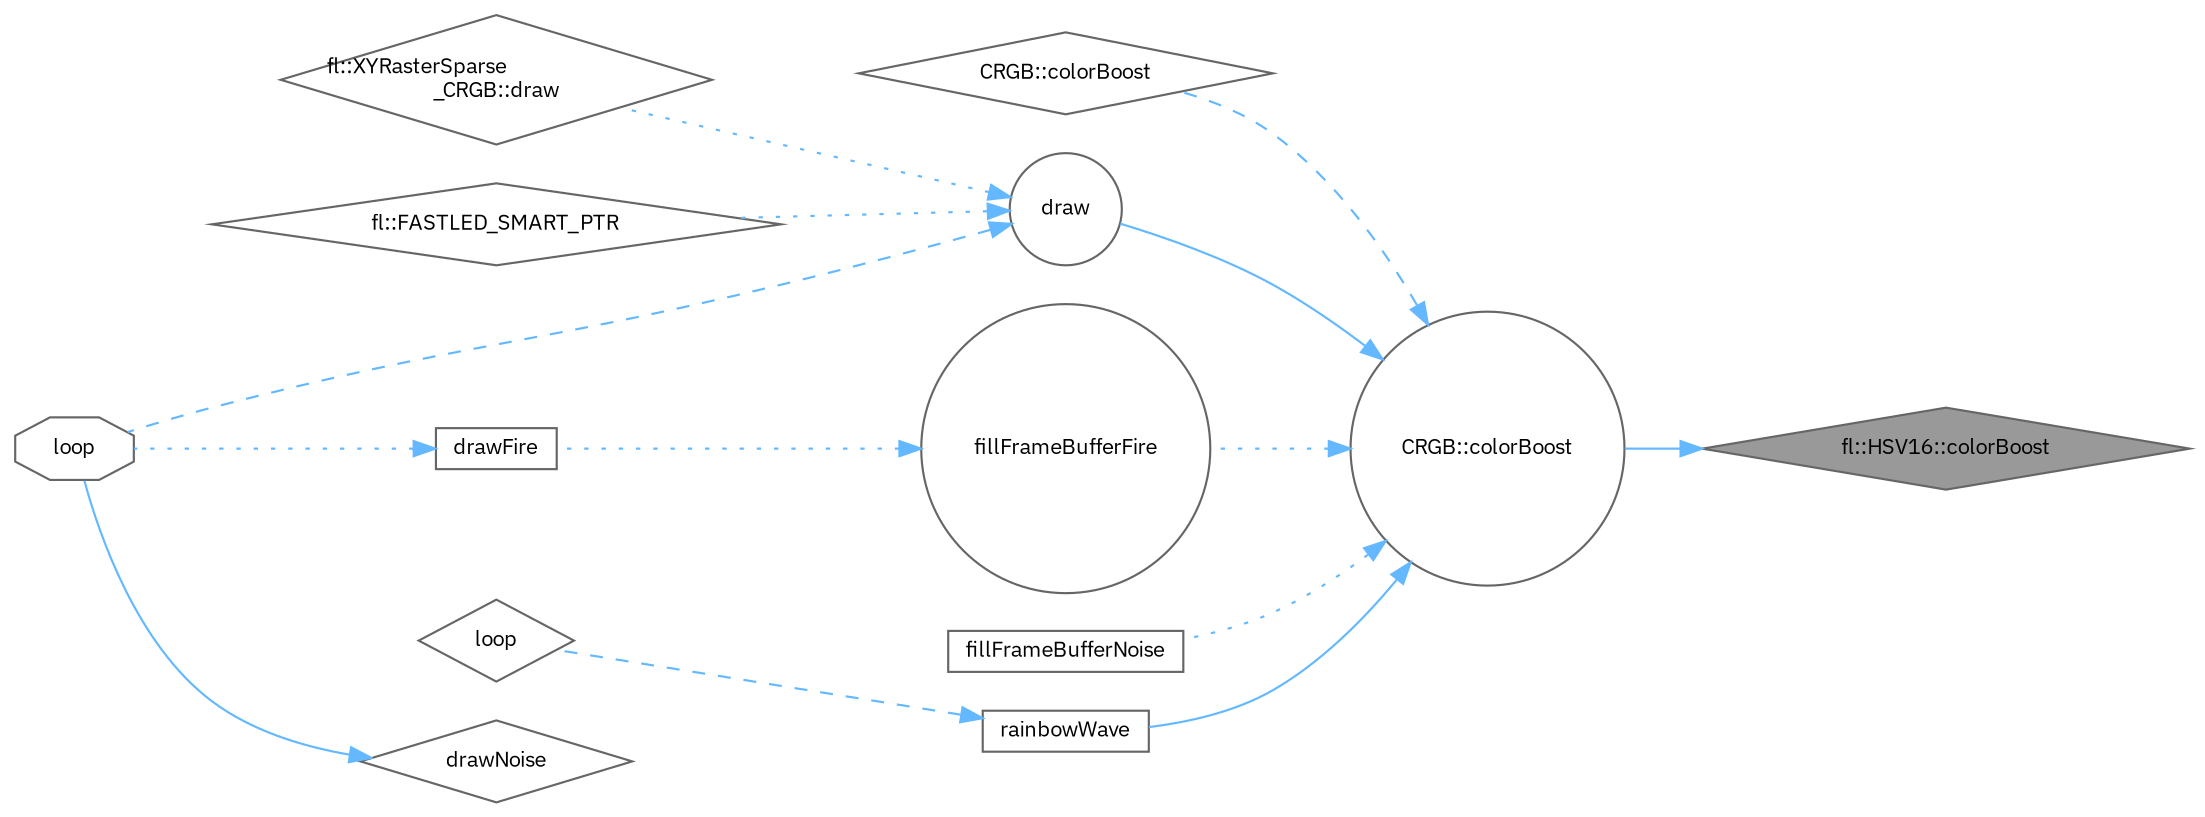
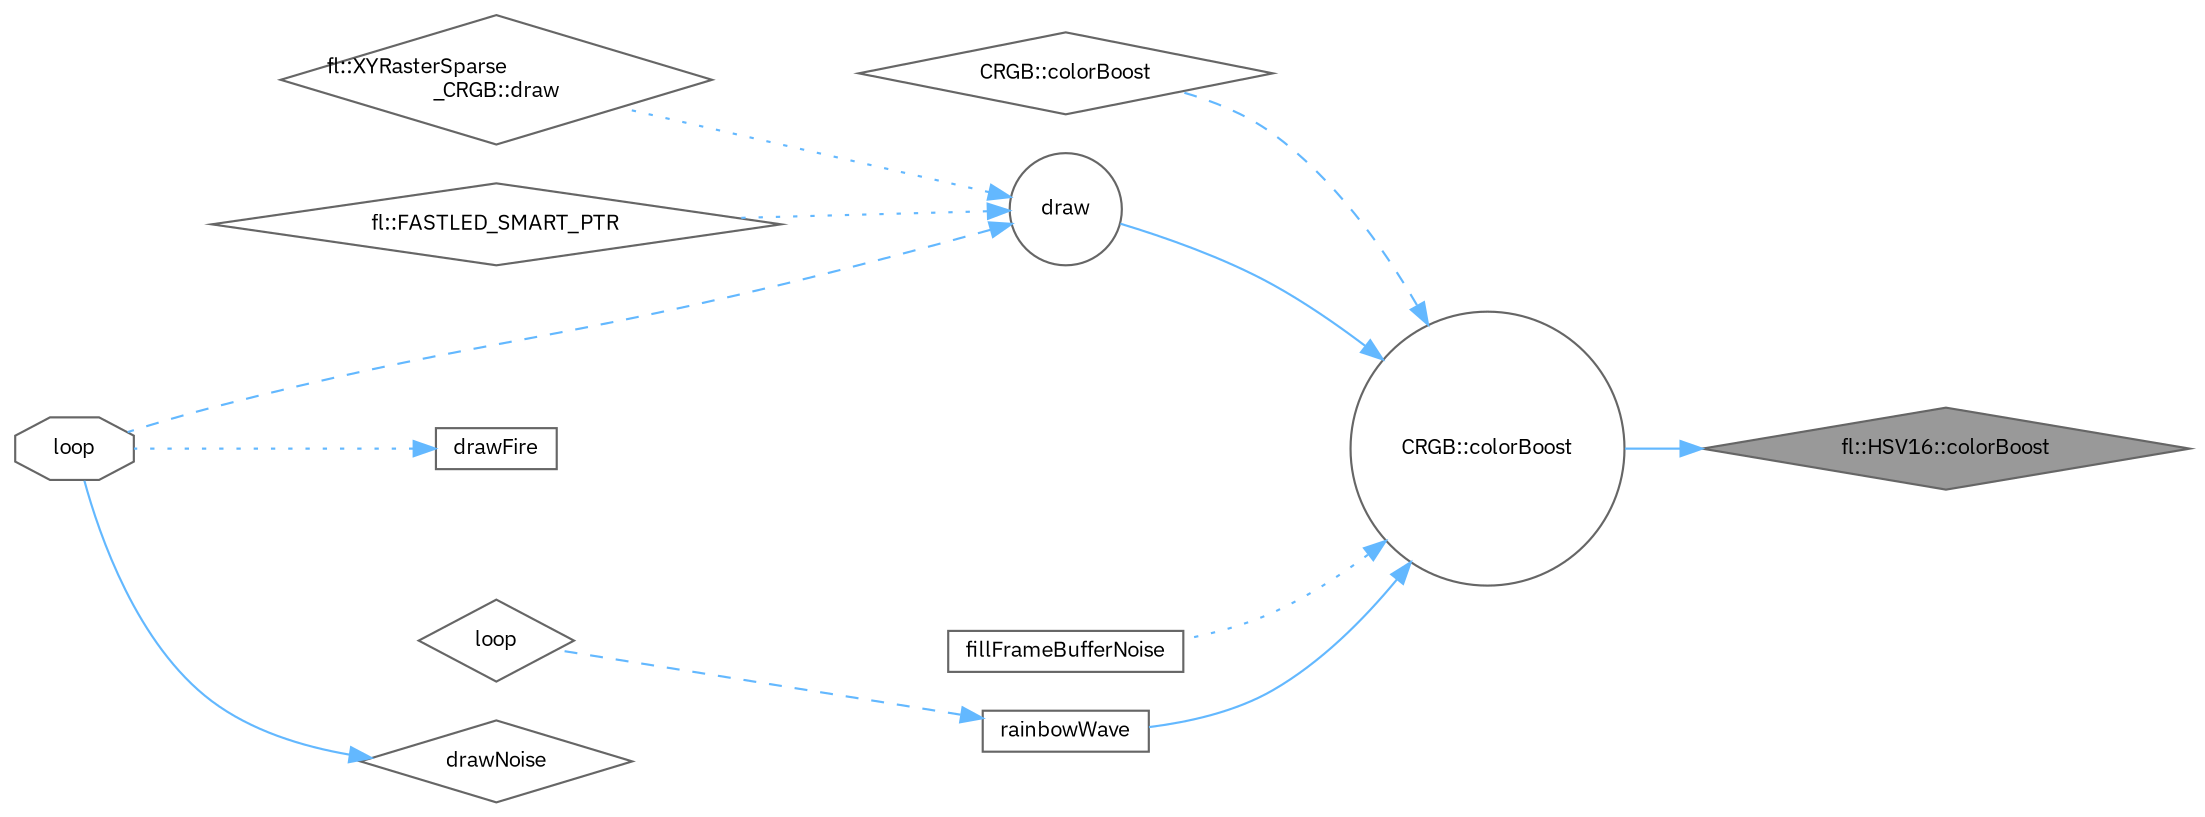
node "fillFrameBufferFire": removed
